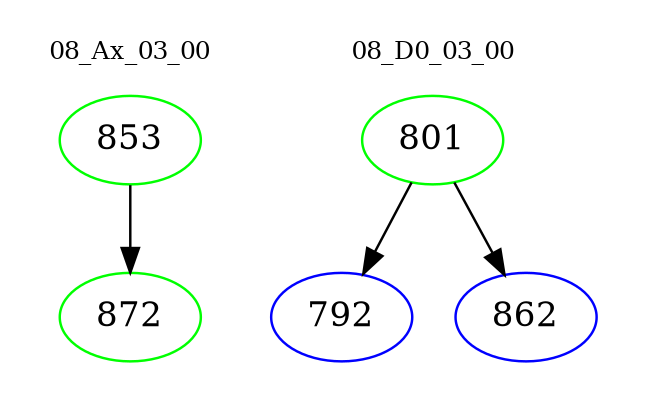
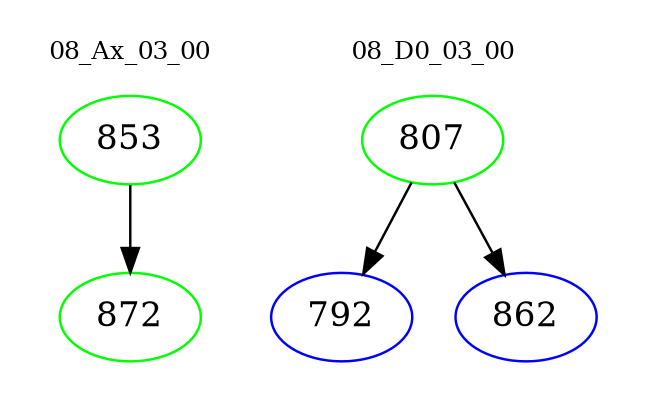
node "801": label "801" -> "807"
